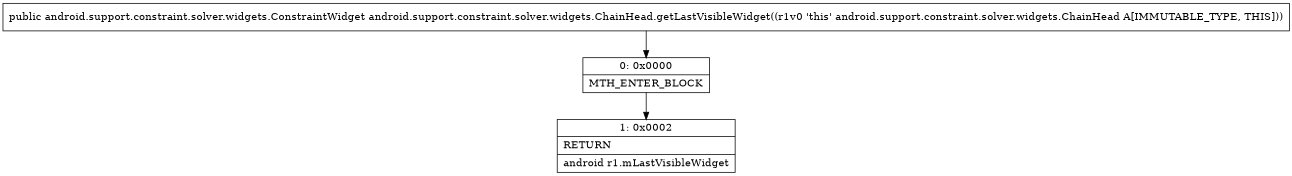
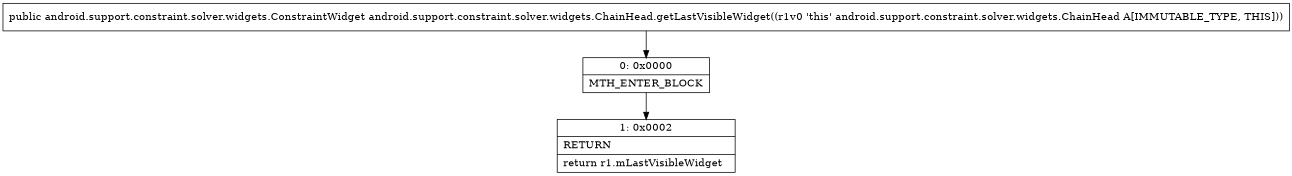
node "1: 0x0002": text "android r1.mLastVisibleWidget" -> "return r1.mLastVisibleWidget"
